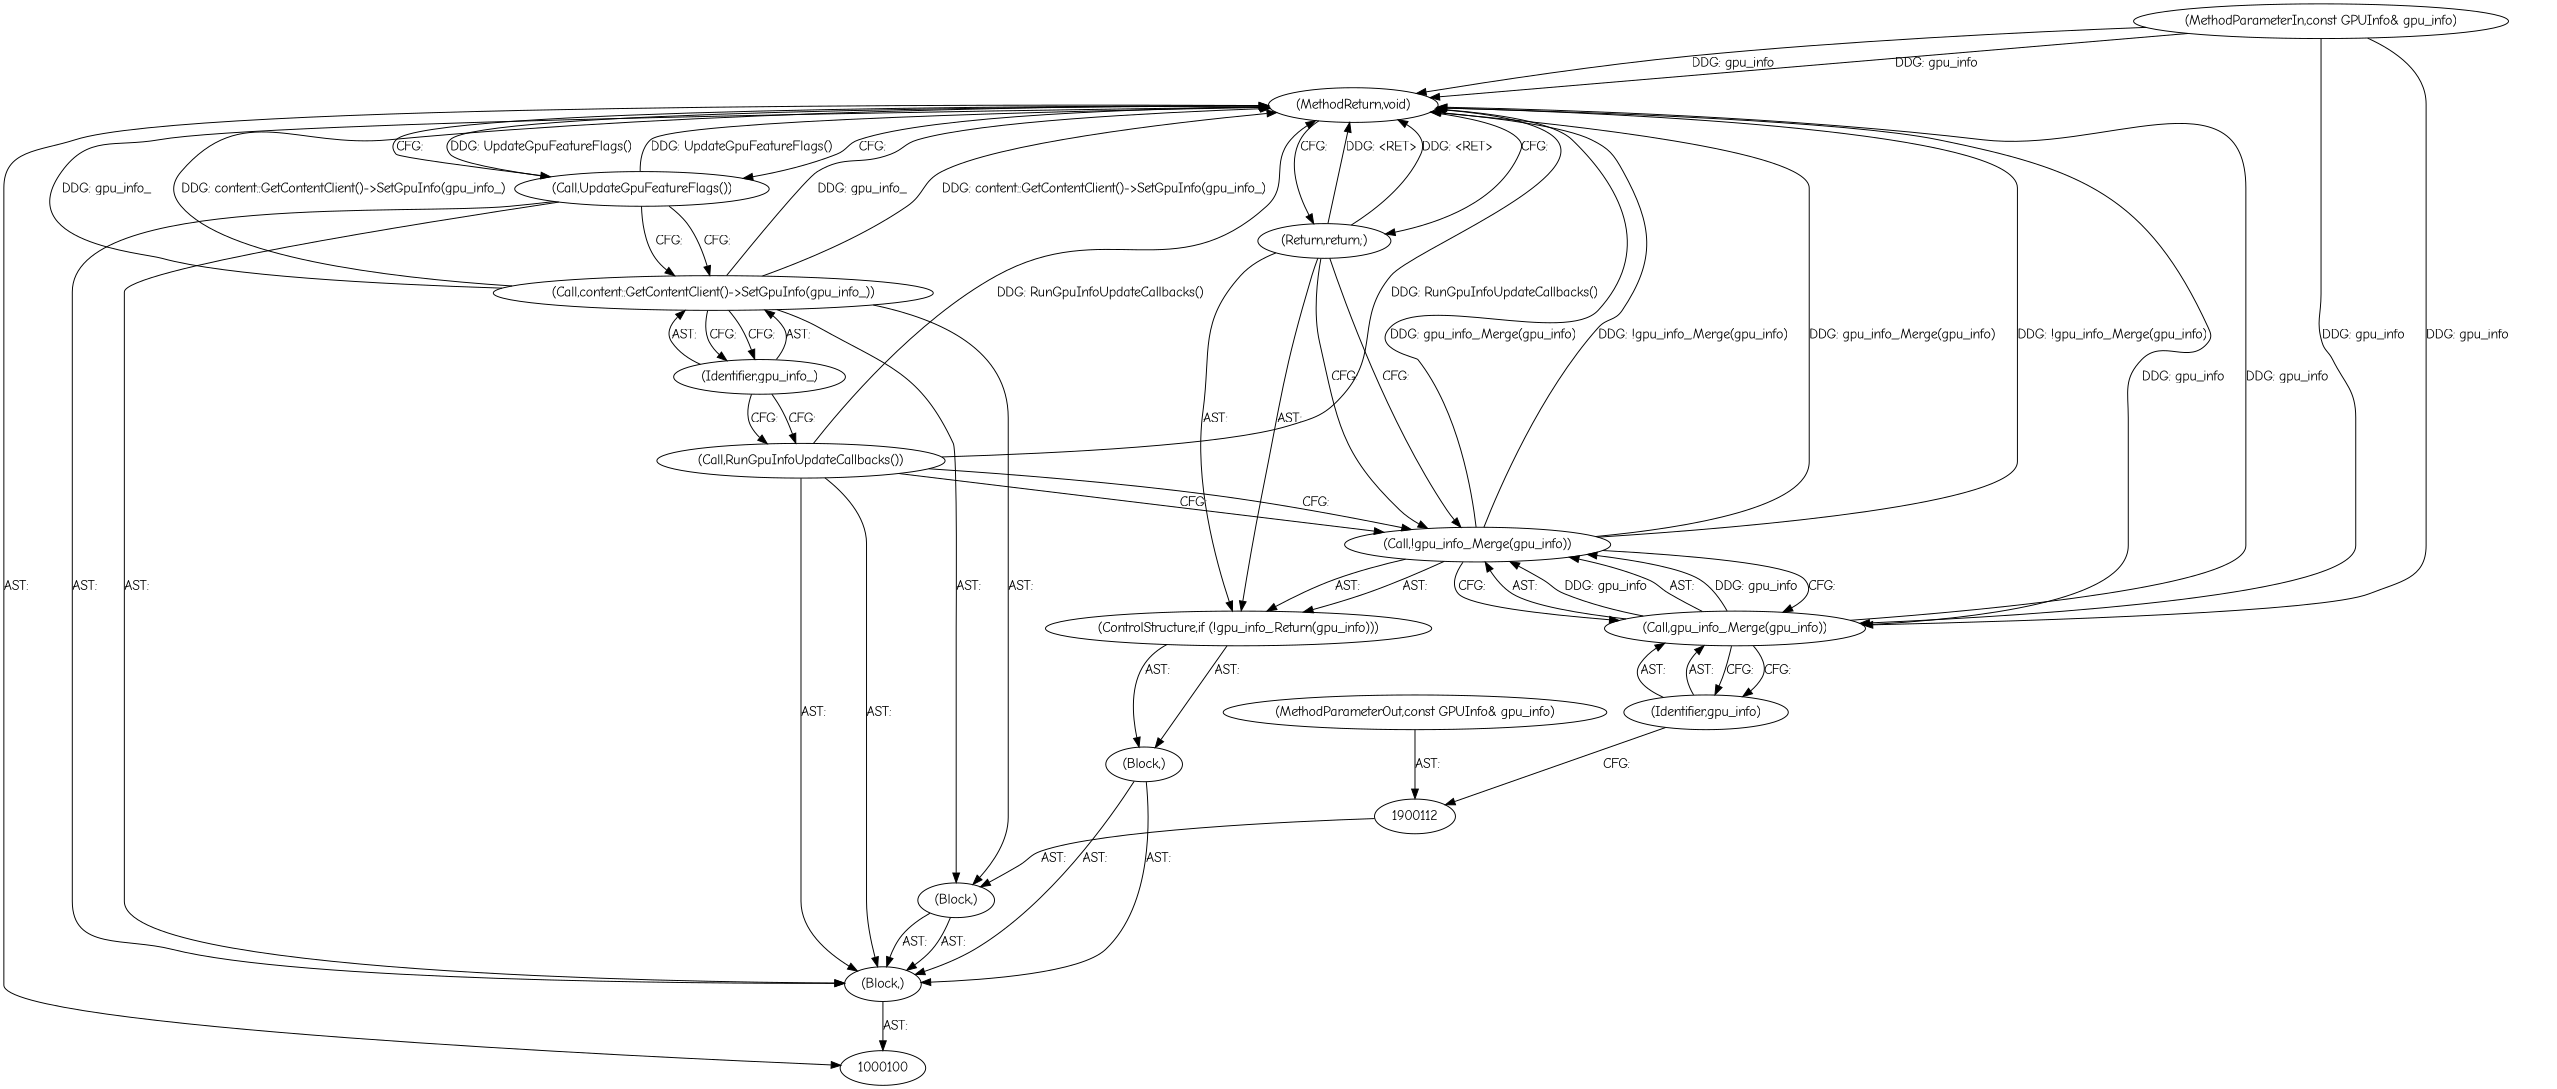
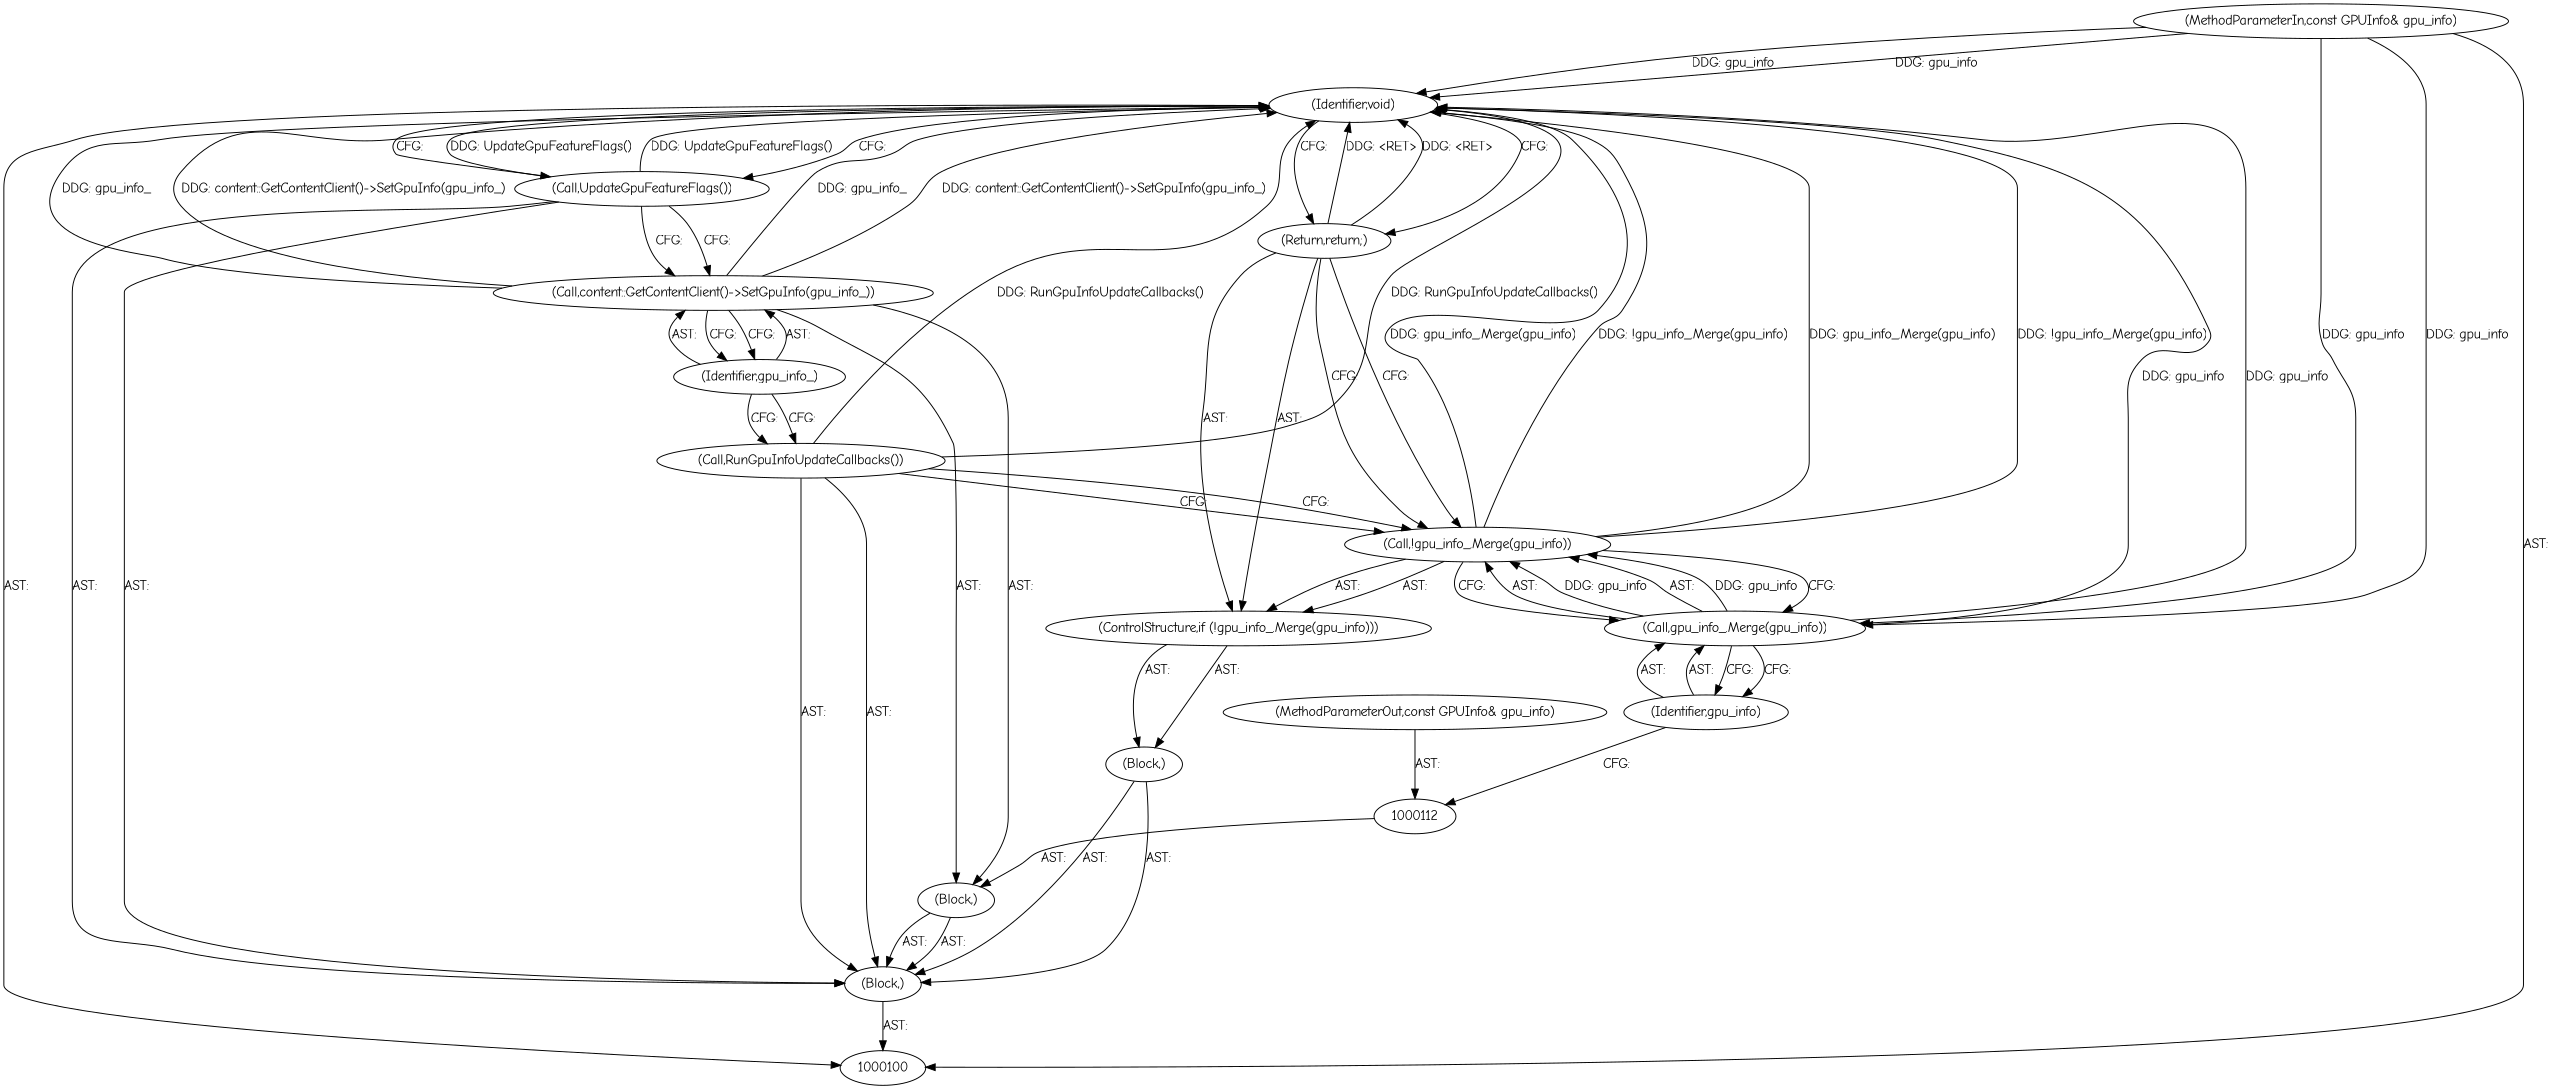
node "(MethodReturn,void)": label "(MethodReturn,void)" -> "(Identifier,void)"
node "(ControlStructure,if (!gpu_info_.Return(gpu_info)))": label "(ControlStructure,if (!gpu_info_.Return(gpu_info)))" -> "(ControlStructure,if (!gpu_info_.Merge(gpu_info)))"
node "1900112": label "1900112" -> "1000112"
edge "(MethodParameterIn,const GPUInfo& gpu_info)" -> "1000100": added, label "AST:"
